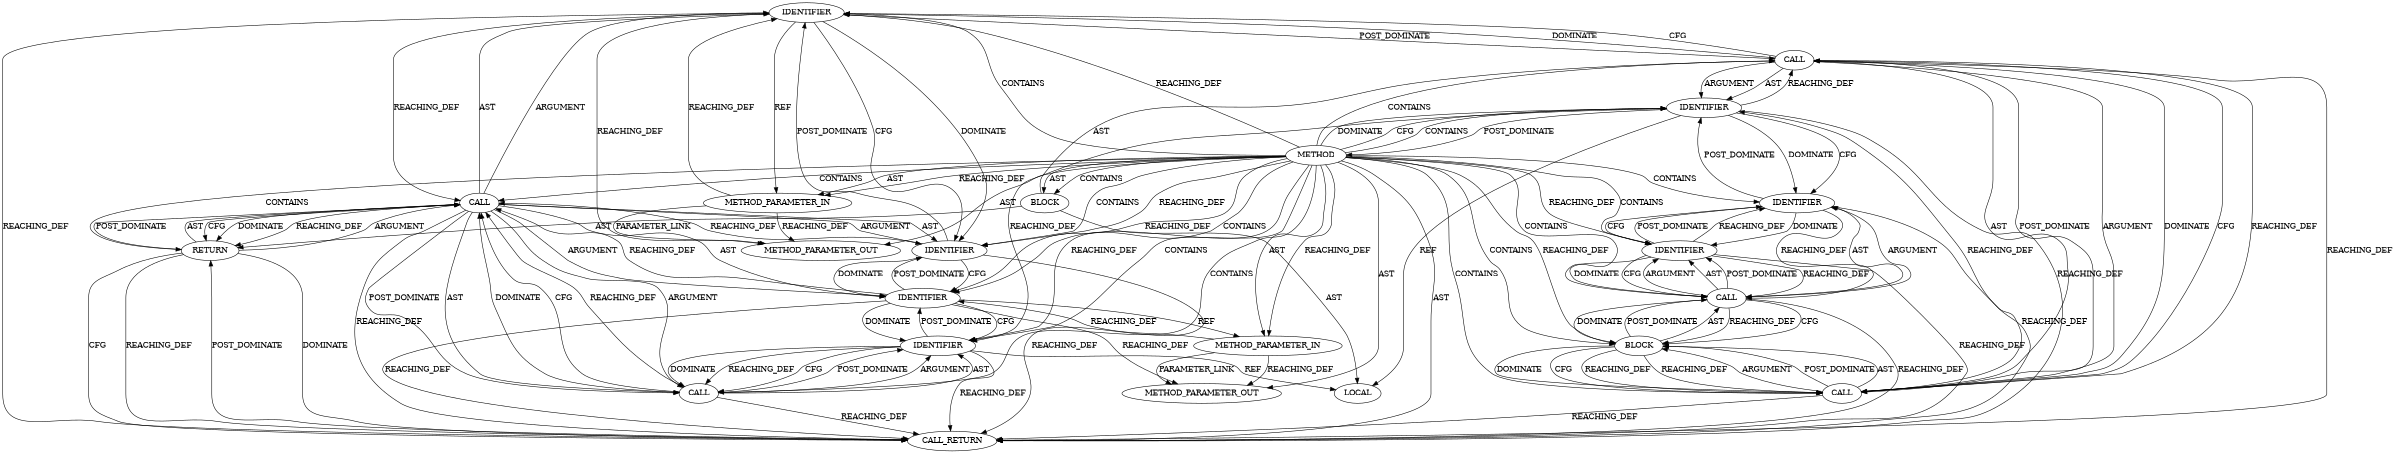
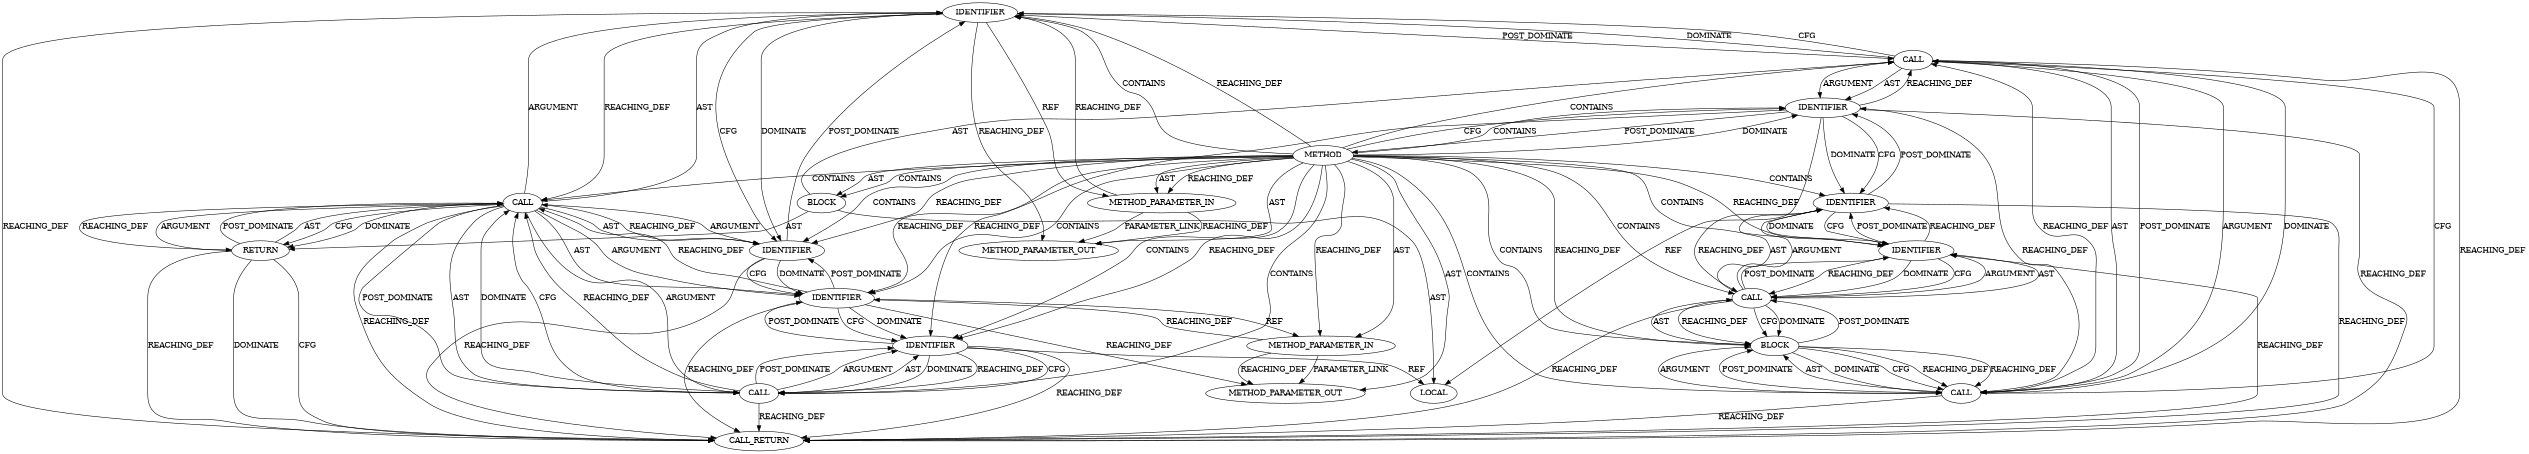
edge "METHOD" -> "RETURN": removed, label "CONTAINS"
edge "METHOD" -> "CALL_RETURN": removed, label "AST"
edge "CALL_RETURN" -> "RETURN": removed, label "POST_DOMINATE"
